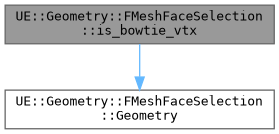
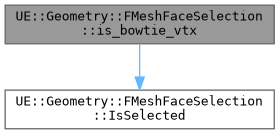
node "UE::Geometry::FMeshFaceSelection ::Geometry": label "UE::Geometry::FMeshFaceSelection ::Geometry" -> "UE::Geometry::FMeshFaceSelection ::IsSelected"
